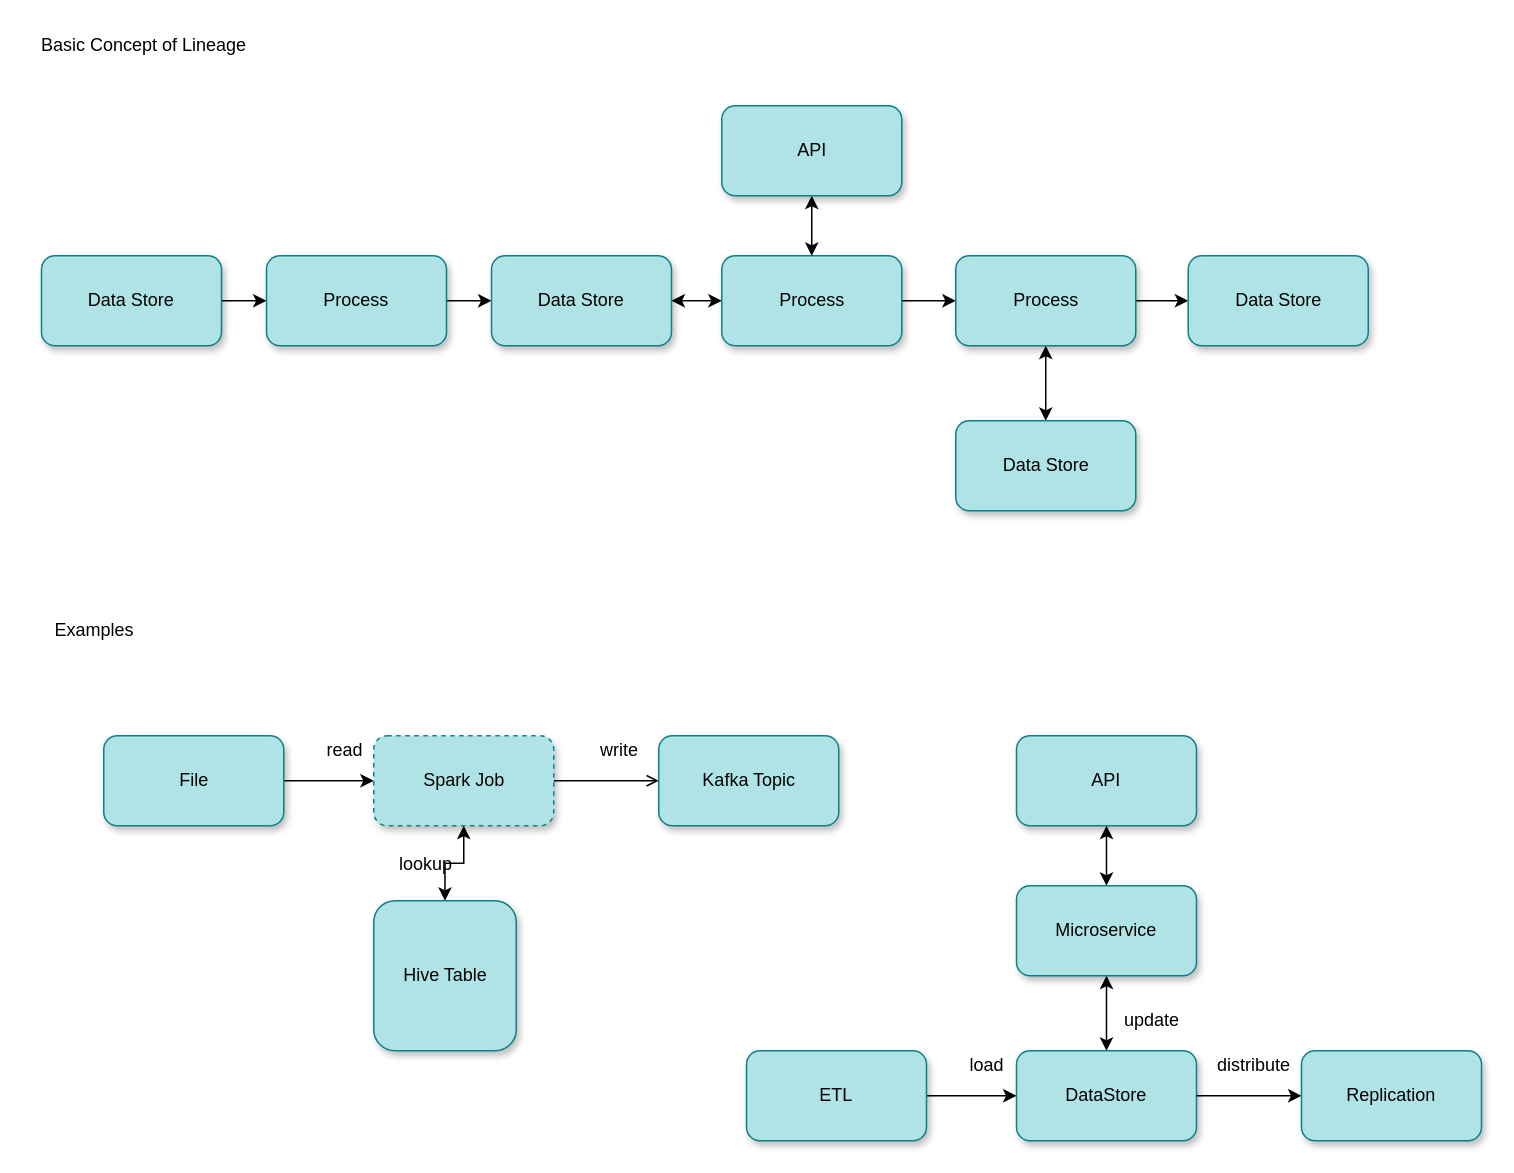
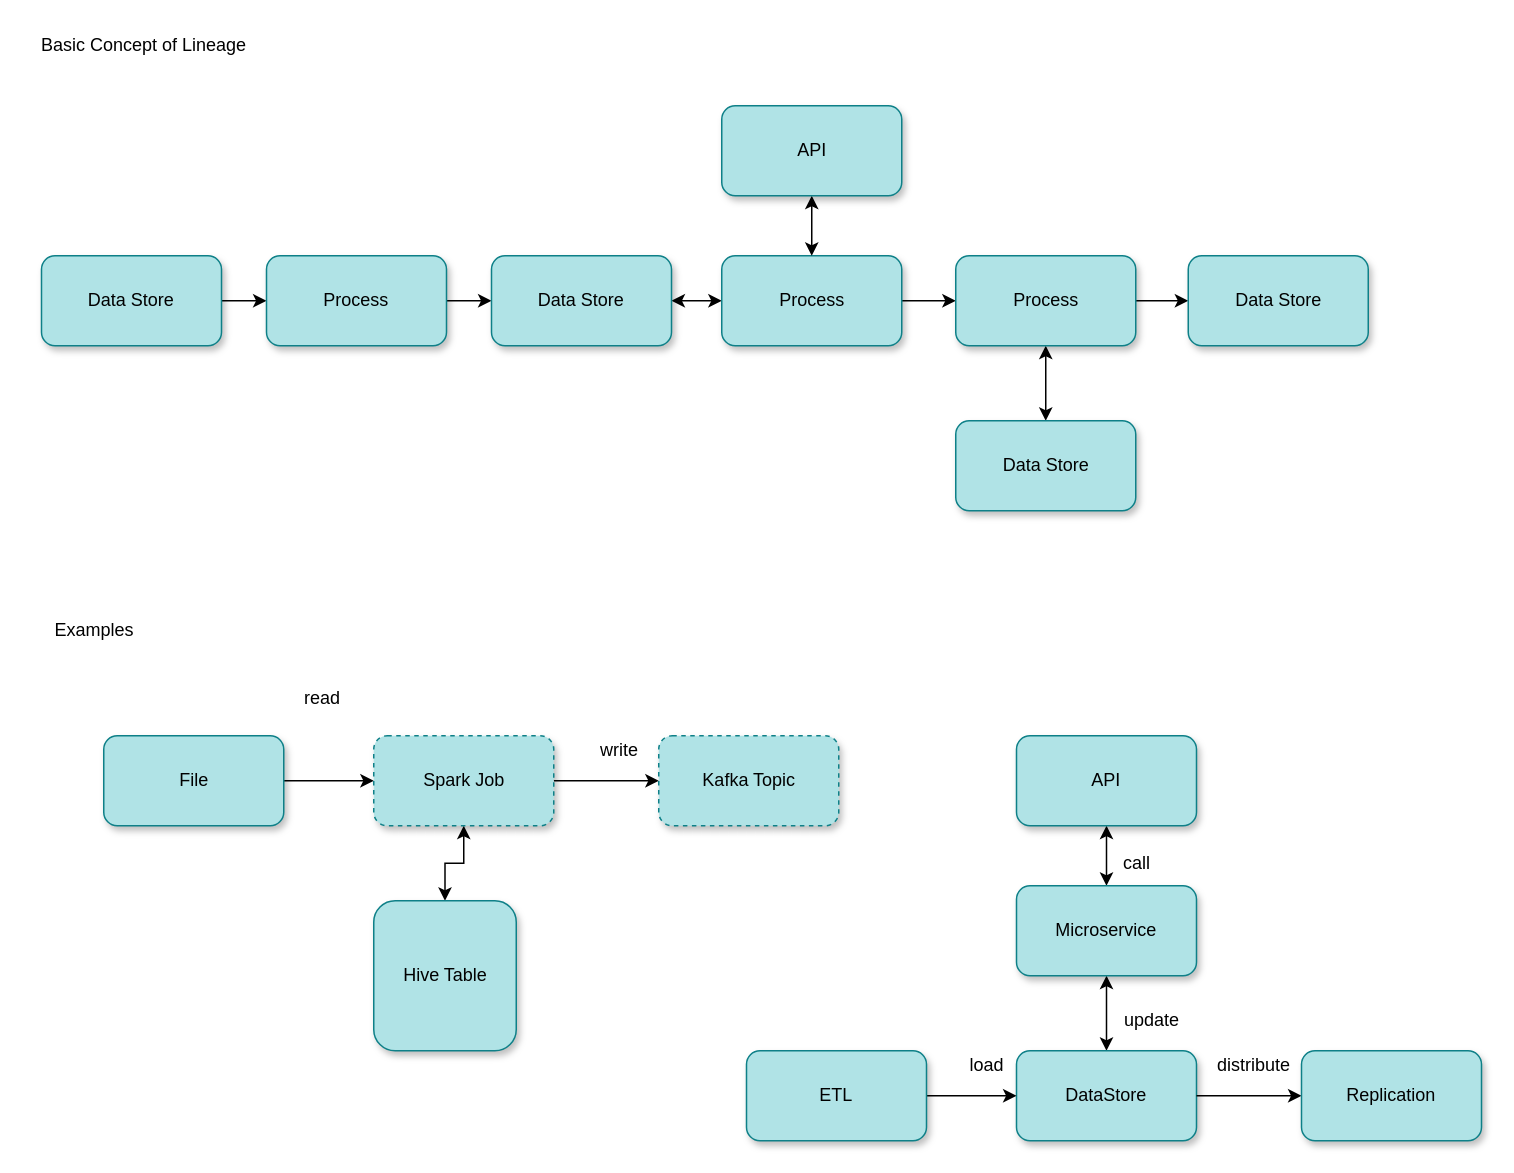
node "read": moved (344, 751) -> (321, 698)
edge "Spark Job" -> "Kafka Topic": arrowhead open -> classic
node "Kafka Topic": style solid -> dashed
node "call": added
node "lookup": removed
